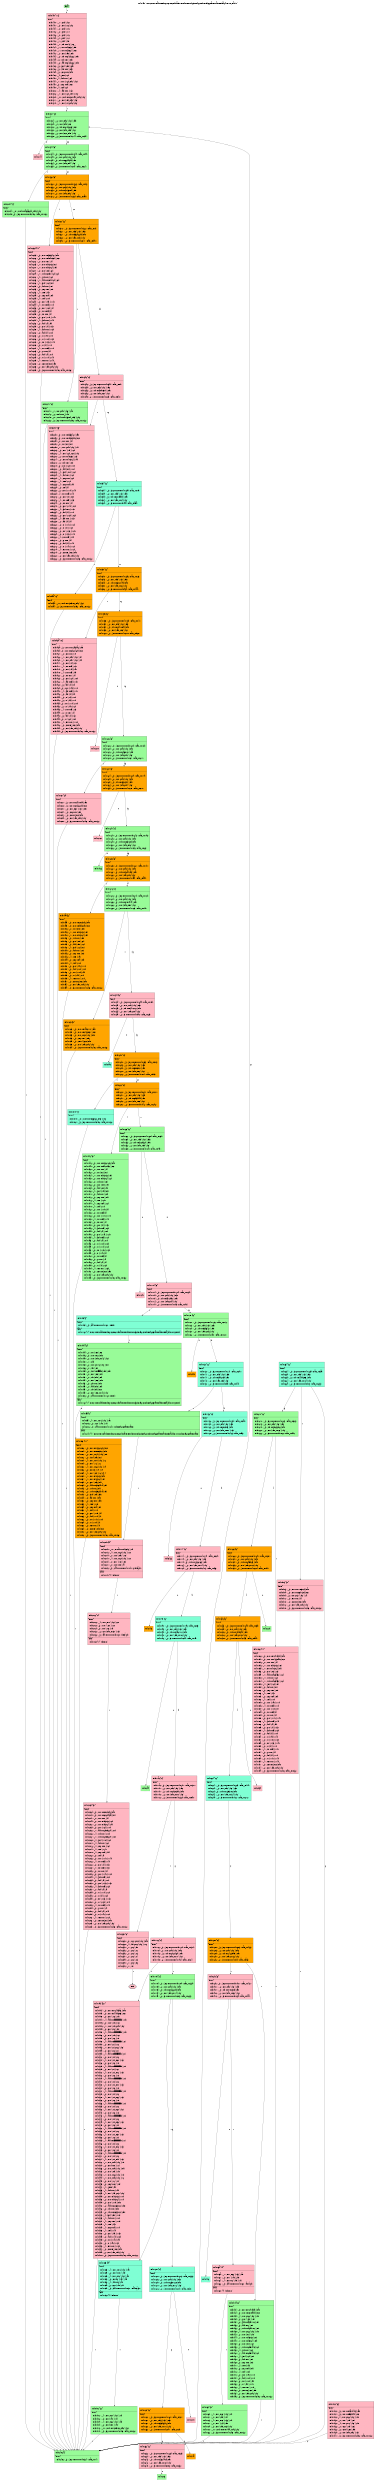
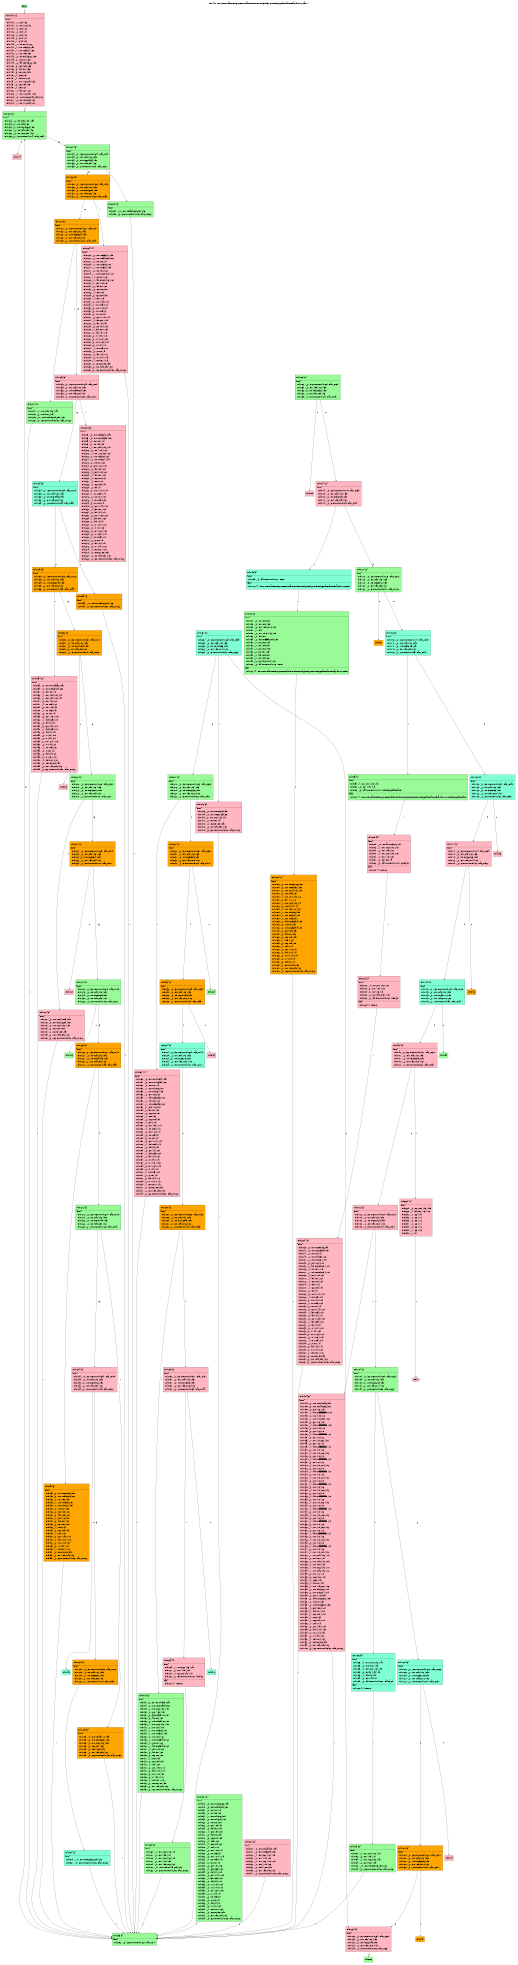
node "Final": label "Final" -> "Entry"
node "0x4016cc [28]": removed
